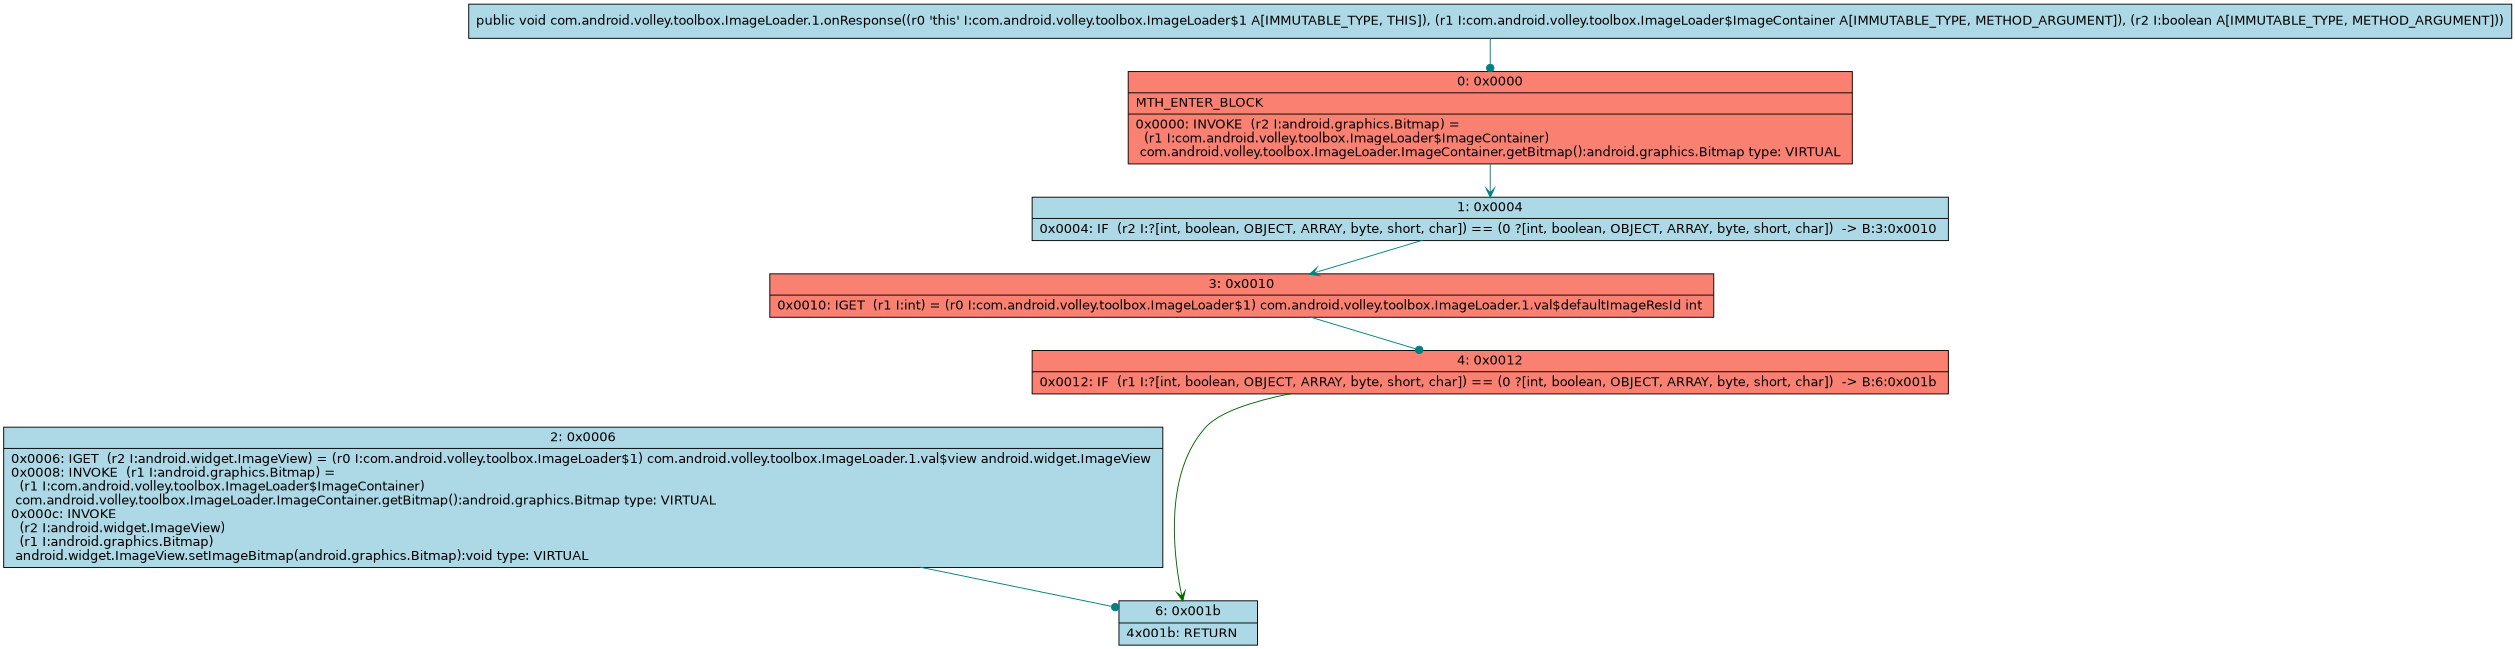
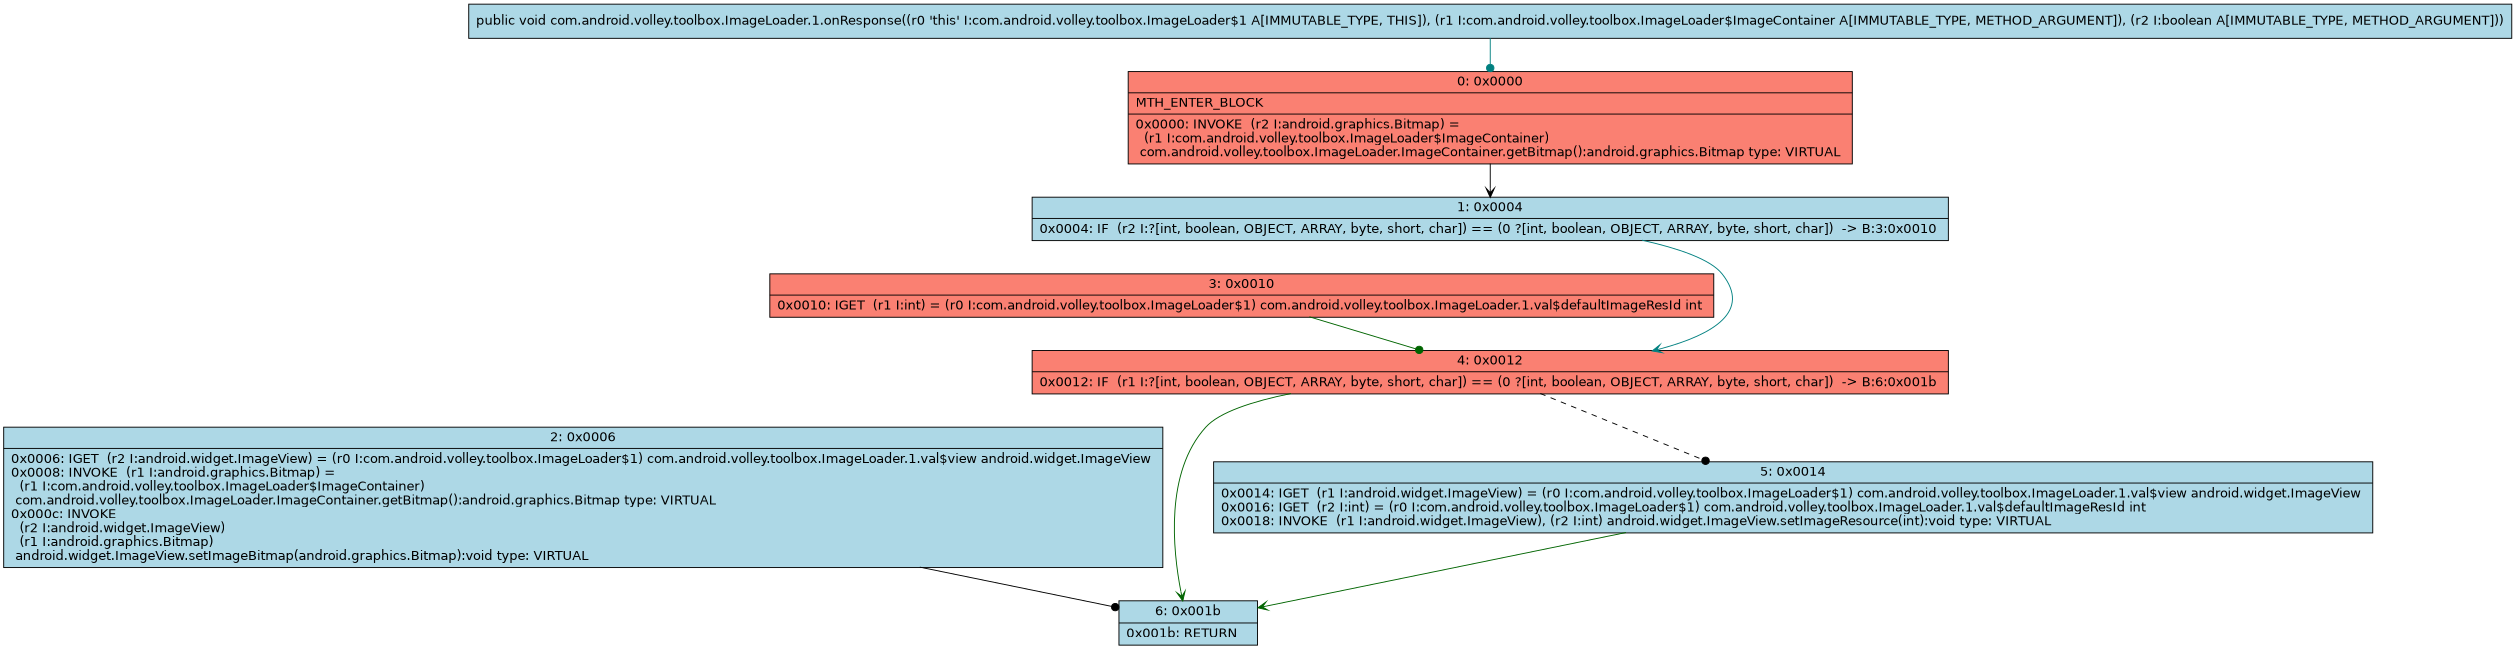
edge "0: 0x0000" -> "1: 0x0004": color teal -> black
edge "1: 0x0004" -> "3: 0x0010": now "1: 0x0004" -> "4: 0x0012"
edge "3: 0x0010" -> "4: 0x0012": color teal -> darkgreen
node "5: 0x0014": added
edge "2: 0x0006" -> "6: 0x001b": color teal -> black
node "6: 0x001b": text "4x001b: RETURN" -> "0x001b: RETURN"
